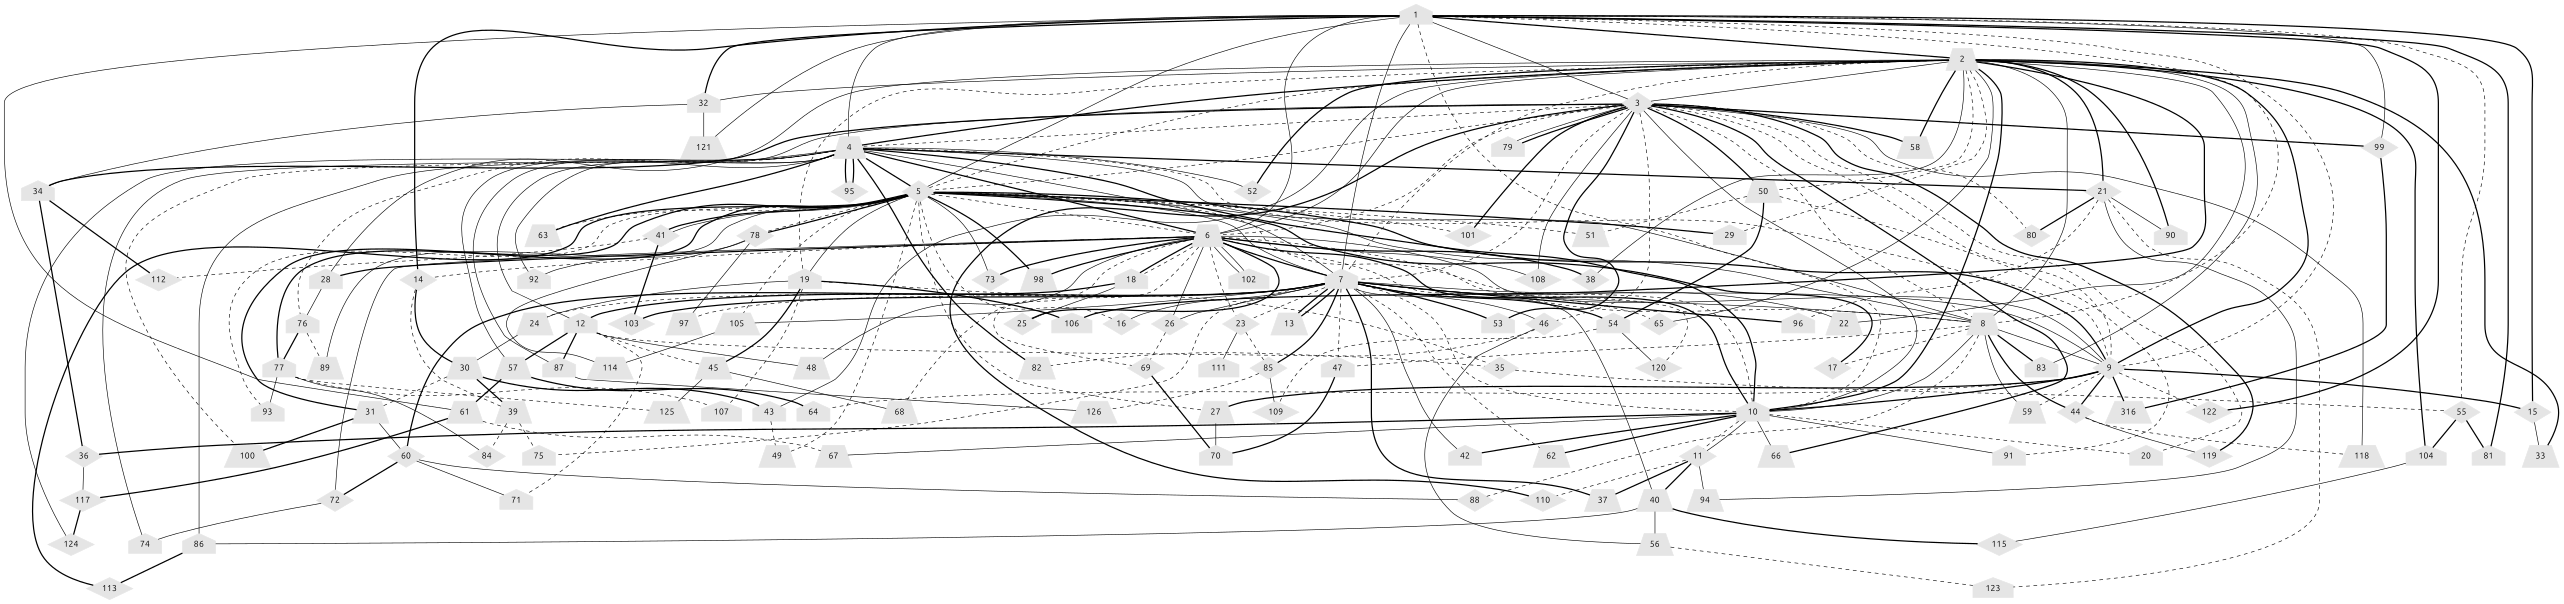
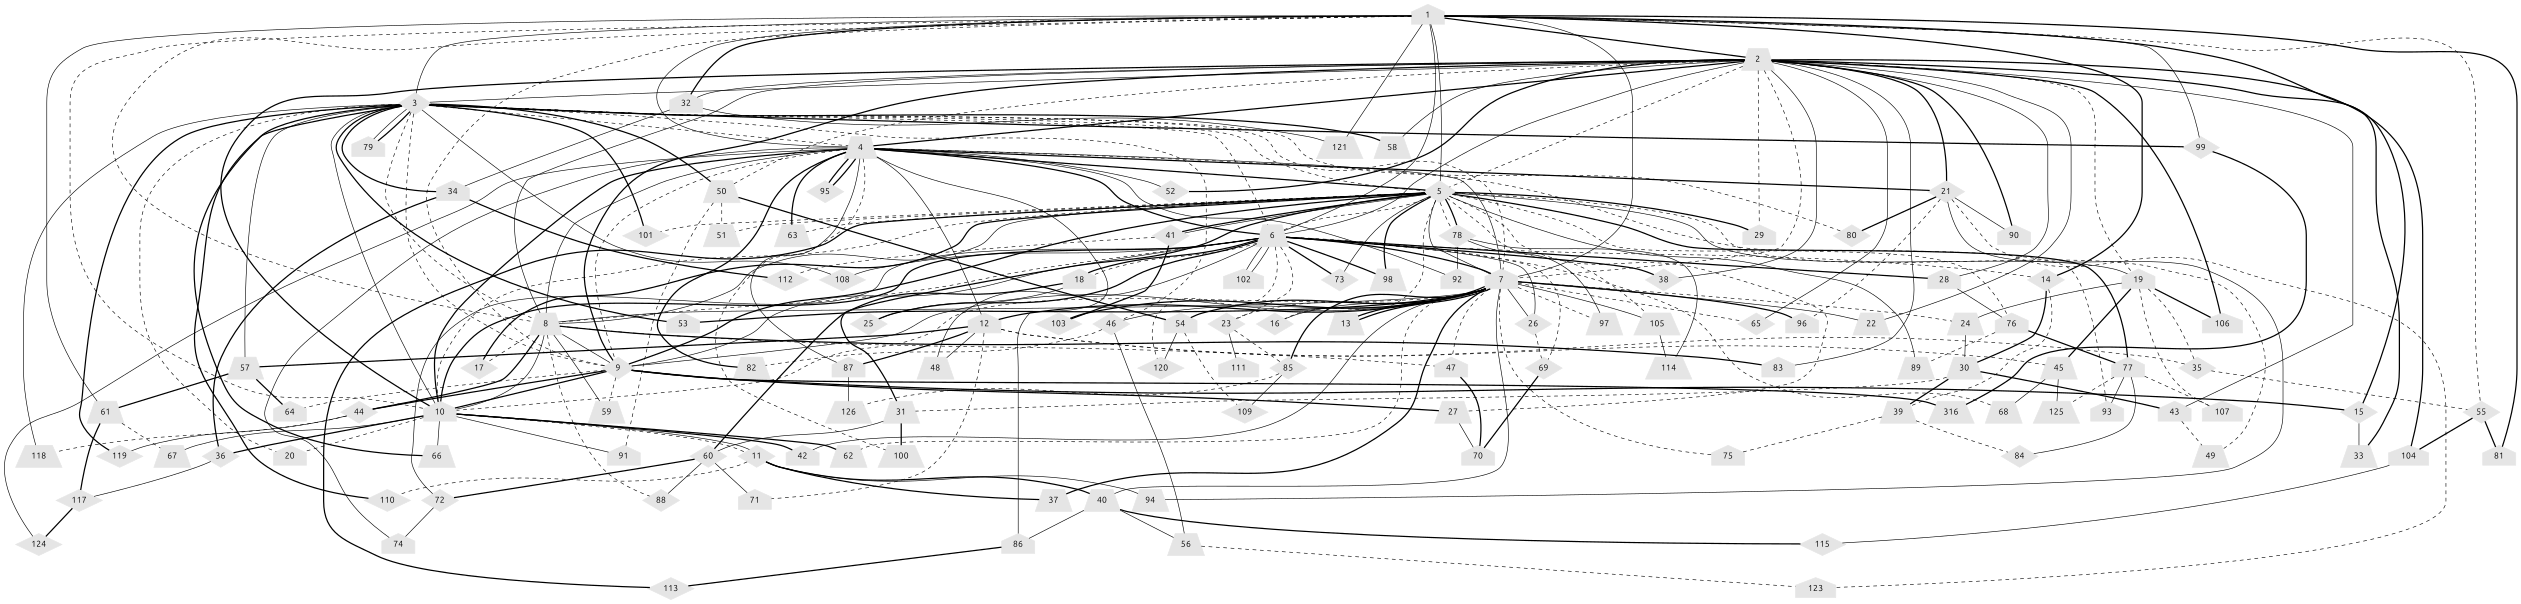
edge "2" -- "58": style bold -> solid
node "122": removed
